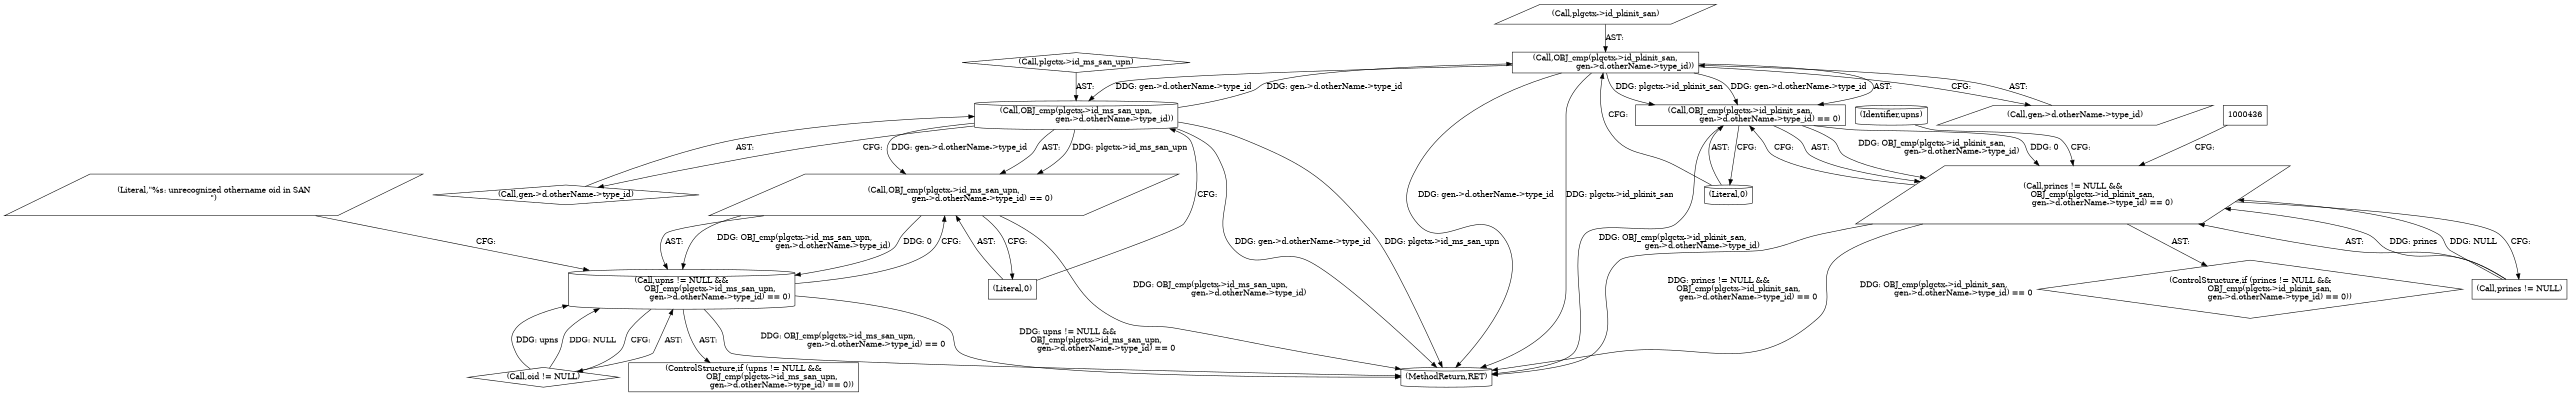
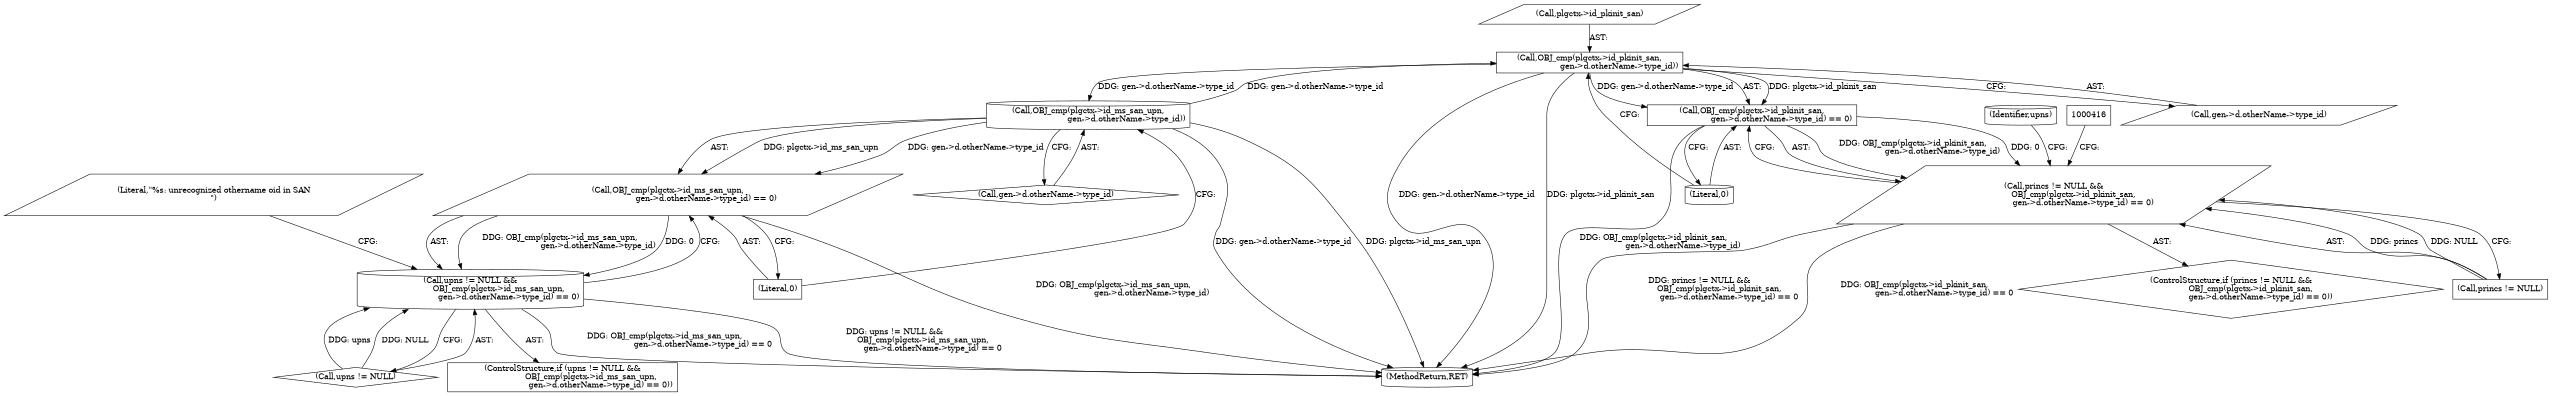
node "(Call,plgctx->id_ms_san_upn)": removed
node "1000436": label "1000436" -> "1000416"
node "(Call,oid != NULL)": label "(Call,oid != NULL)" -> "(Call,upns != NULL)"
